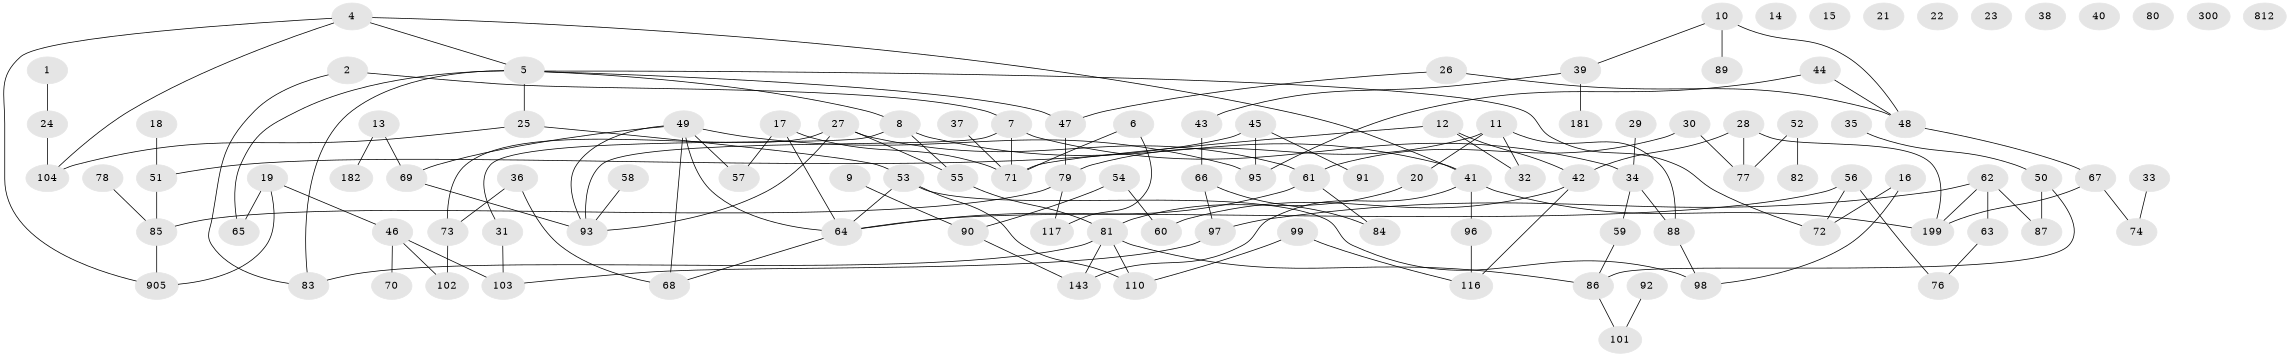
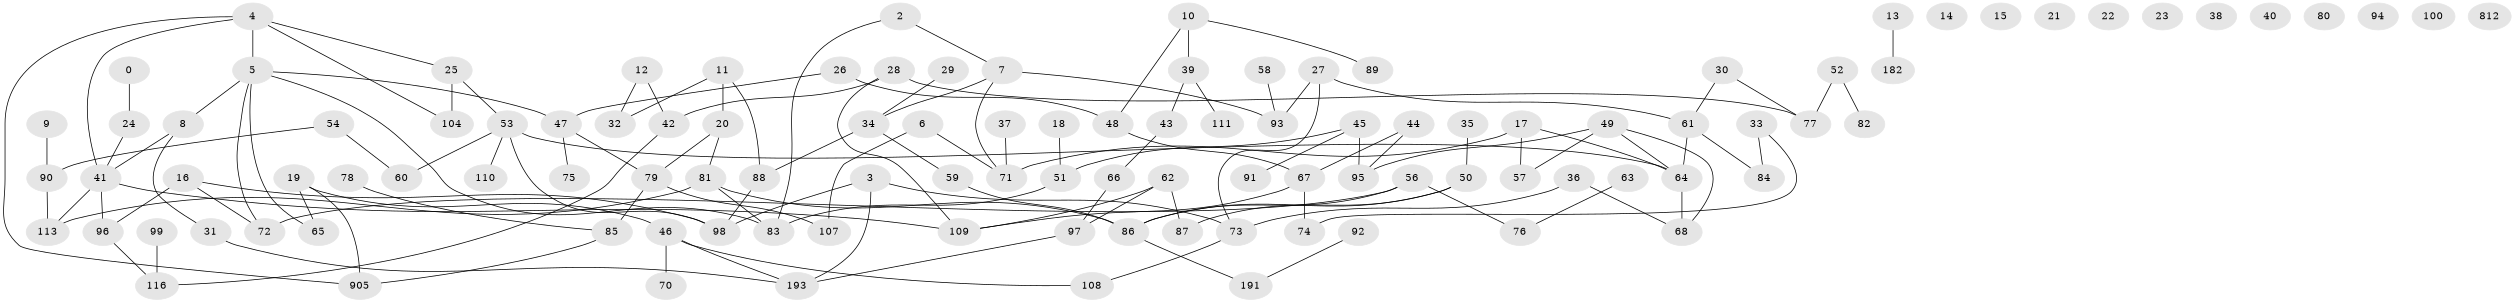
node "300": label "300" -> "100"
node "94": added
node "1": label "1" -> "0"
edge "5" -- "25": now "4" -- "25"
edge "44" -- "48": now "44" -- "67"
node "181": label "181" -> "111"
edge "12" -- "71": removed
edge "24" -- "104": now "24" -- "41"
edge "11" -- "79": now "20" -- "79"
edge "49" -- "93": removed
node "69": removed
node "75": added
node "3": added
node "55": removed
edge "16" -- "96": added
edge "51" -- "85": now "51" -- "83"
edge "42" -- "60": now "53" -- "60"
edge "62" -- "63": removed
edge "66" -- "84": now "33" -- "84"
edge "56" -- "64": now "56" -- "86"
node "117": label "117" -> "107"
node "199": label "199" -> "109"
edge "99" -- "110": removed
edge "81" -- "110": removed
node "102": label "102" -> "108"
node "103": label "103" -> "193"
node "143": label "143" -> "113"
node "101": label "101" -> "191"
